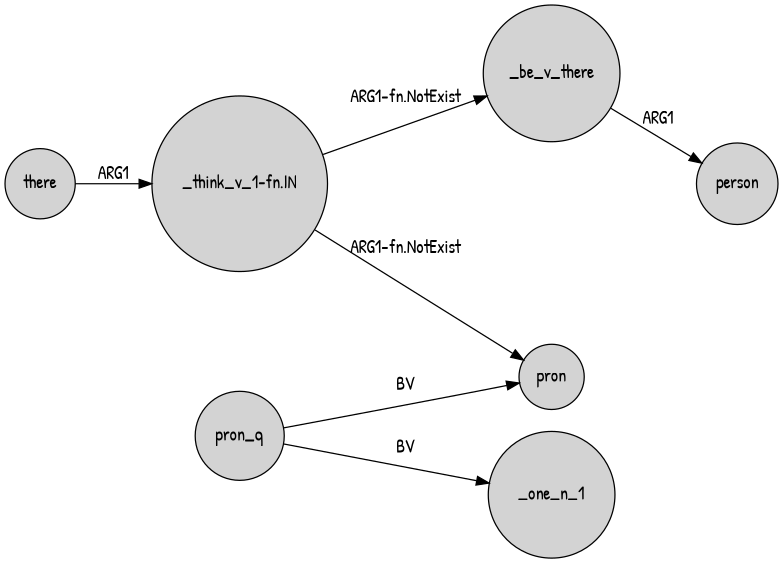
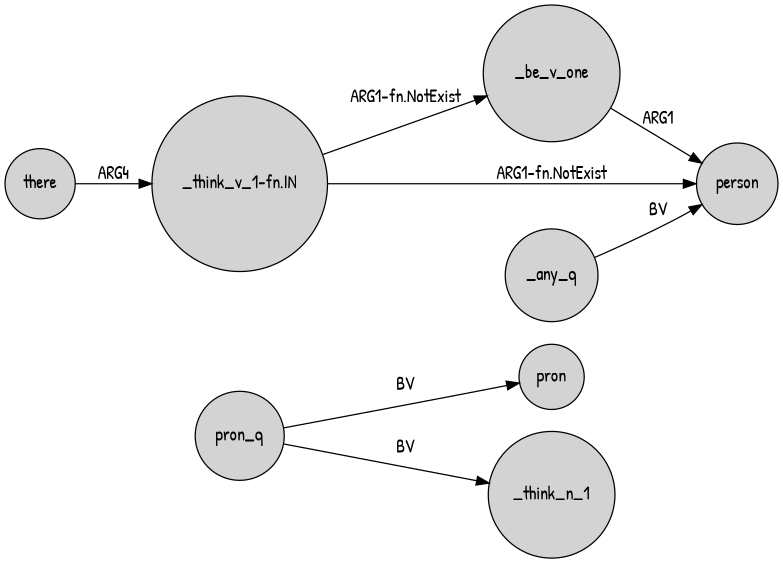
node "_be_v_there": label "_be_v_there" -> "_be_v_one"
edge "there" -> "_think_v_1-fn.IN": label "ARG1" -> "ARG4"
node "_any_q": added
edge "_think_v_1-fn.IN" -> "pron": now "_think_v_1-fn.IN" -> "person"
node "_one_n_1": label "_one_n_1" -> "_think_n_1"
